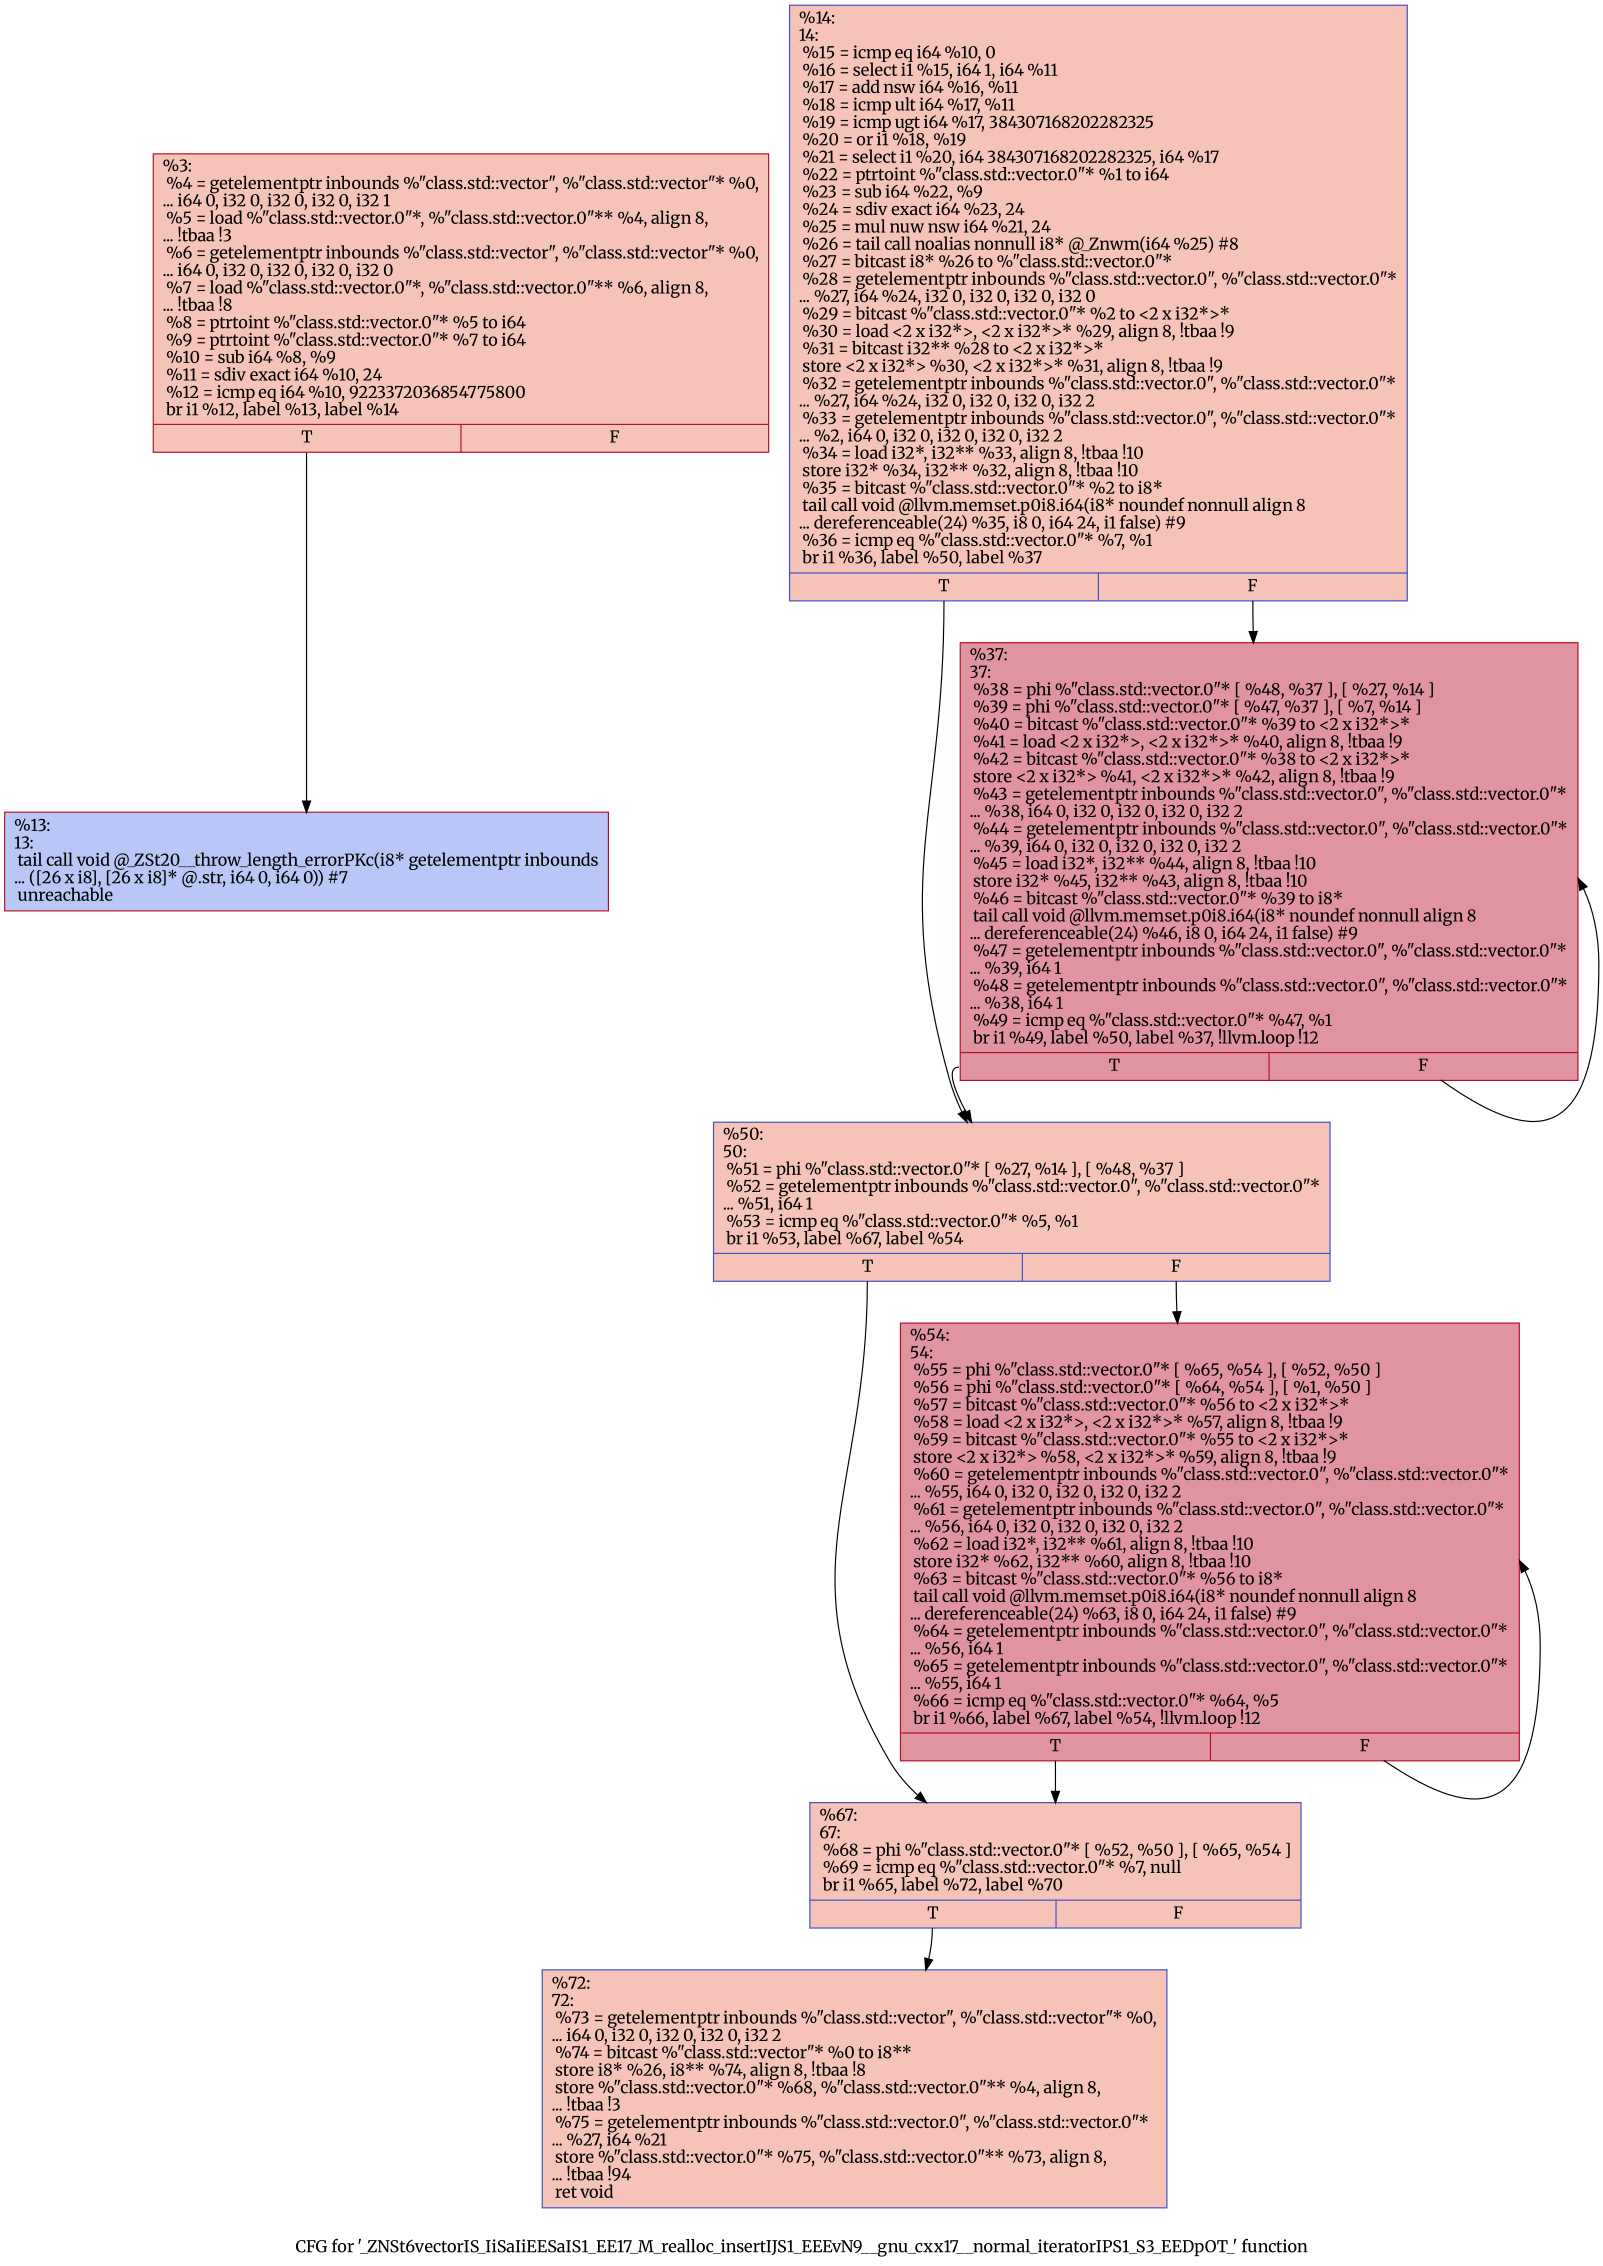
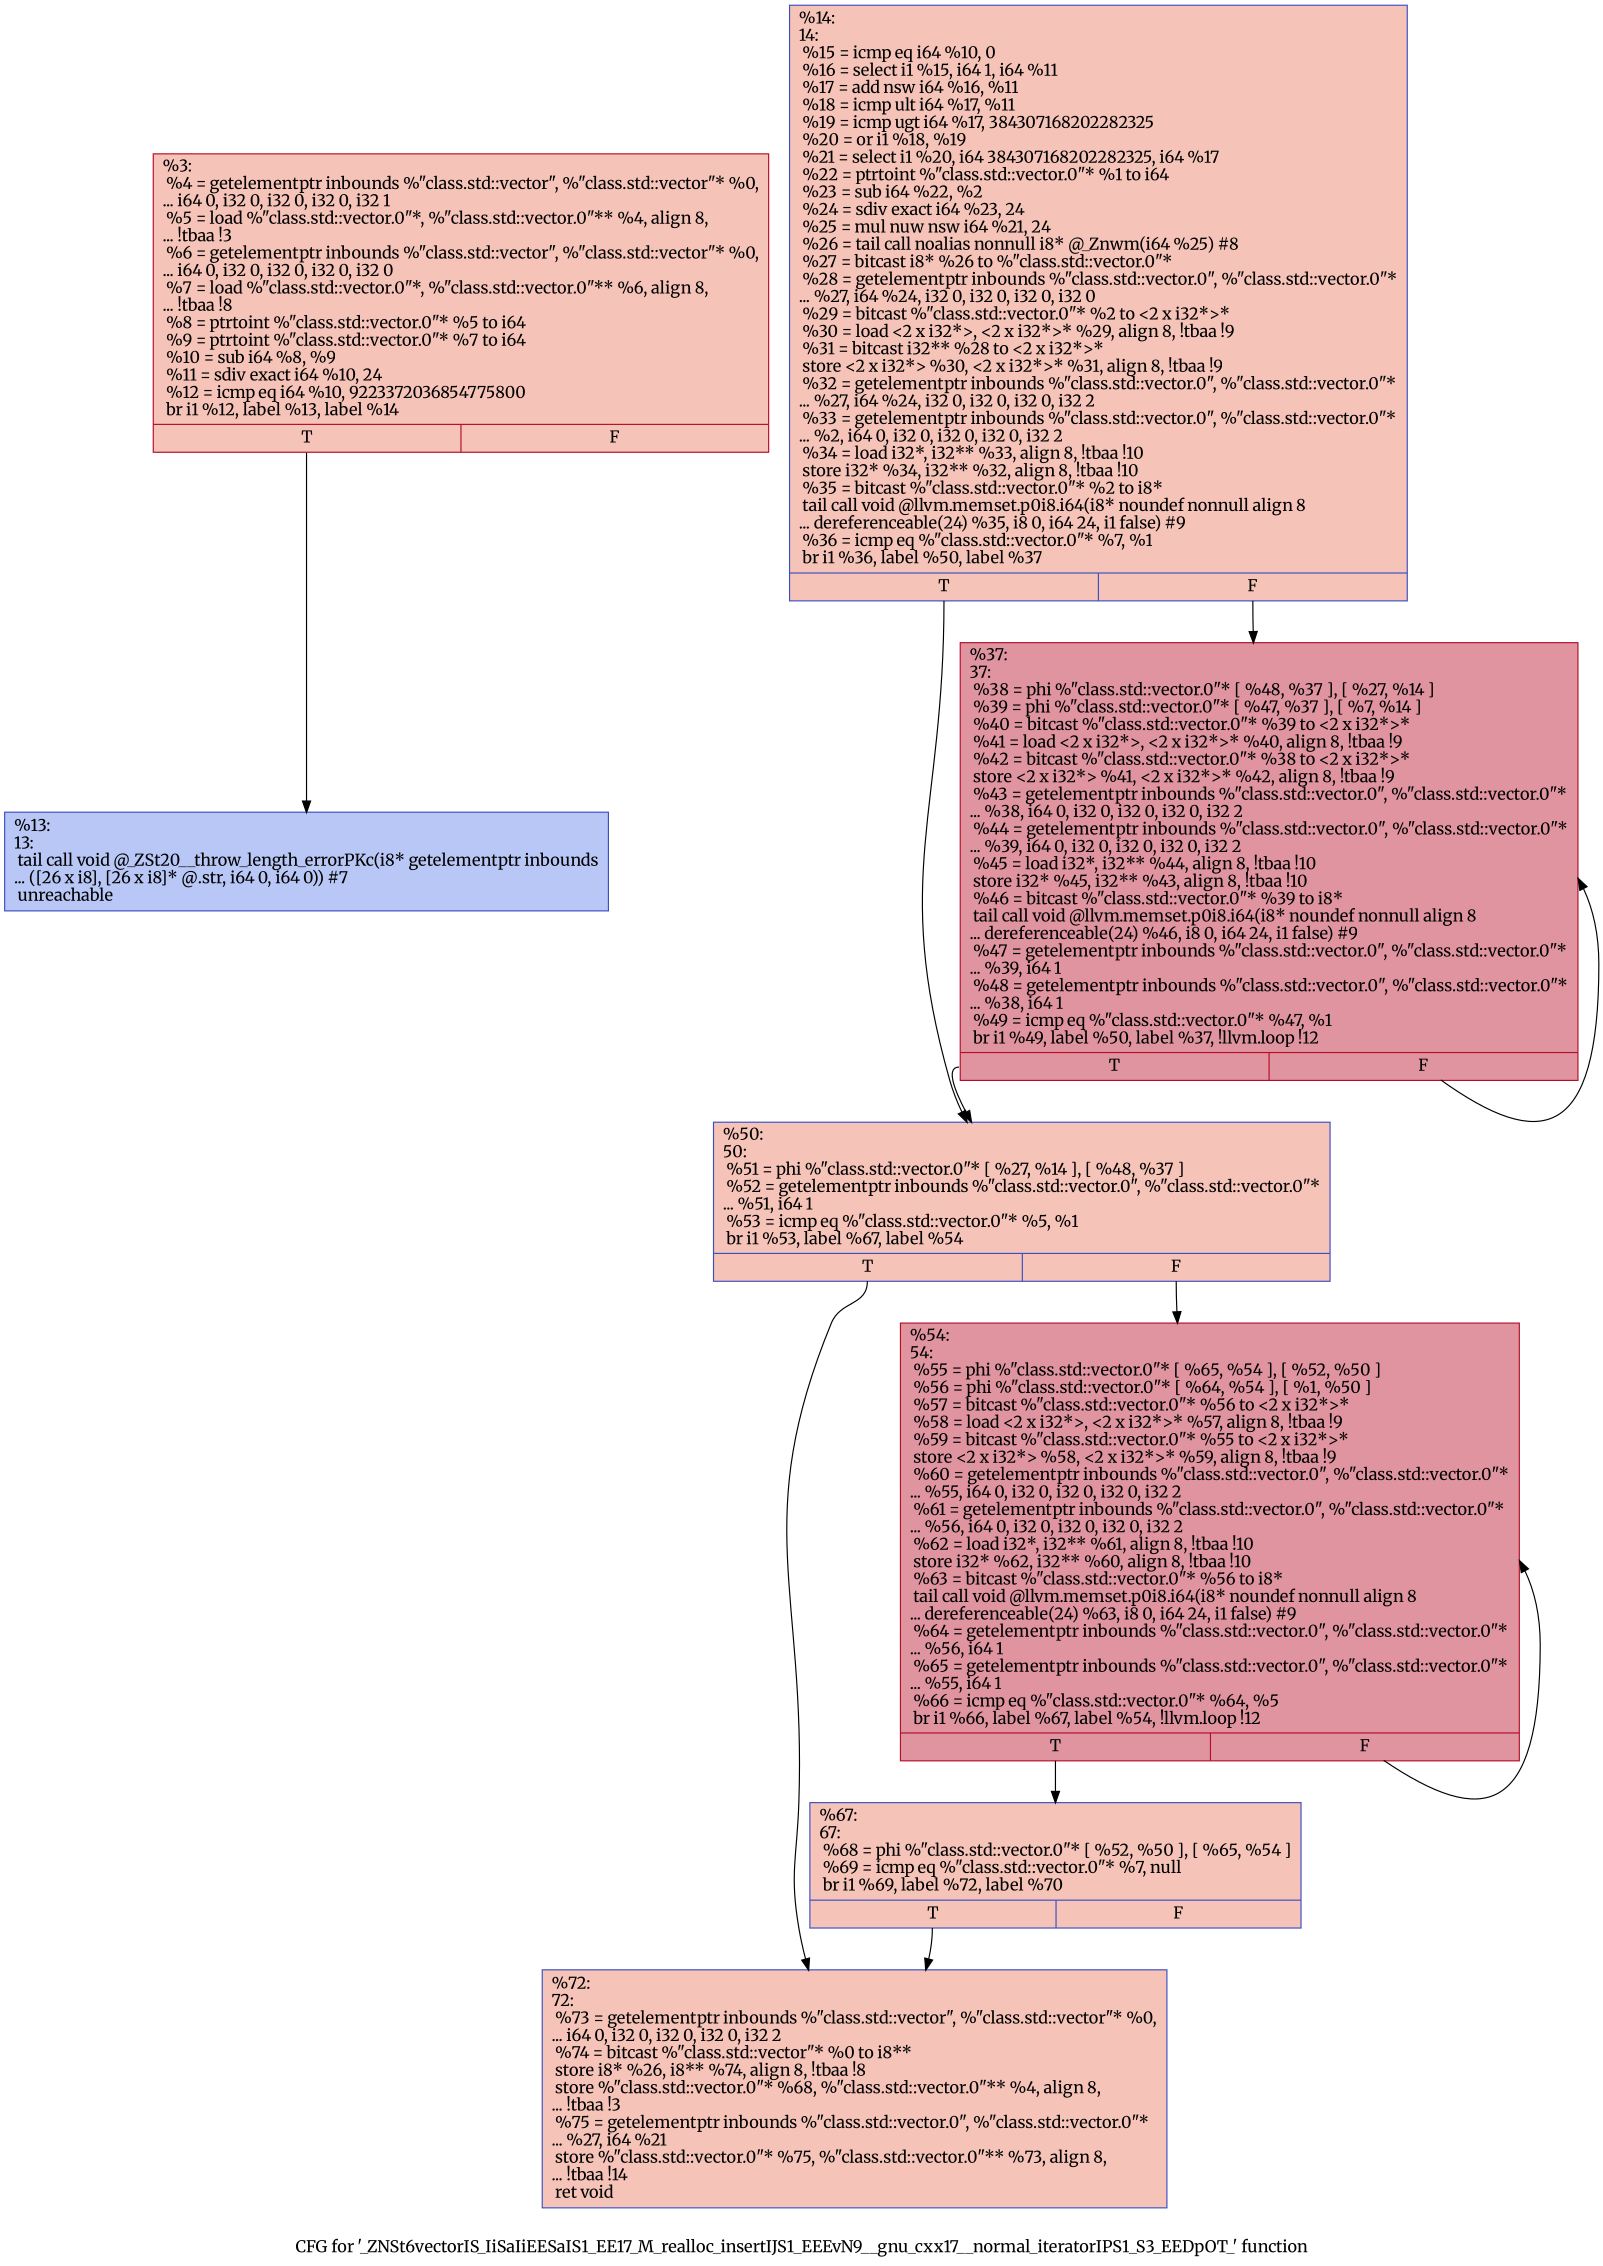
node "%14:": text "%23 = sub i64 %22, %9" -> "%23 = sub i64 %22, %2"
node "%13:": color #b70d28ff -> #3d50c3ff
edge "%50:" -> "%67:": now "%50:" -> "%72:"
node "%67:": text "br i1 %65, label %72, label %70" -> "br i1 %69, label %72, label %70"
node "%72:": text "... !tbaa !94" -> "... !tbaa !14"
